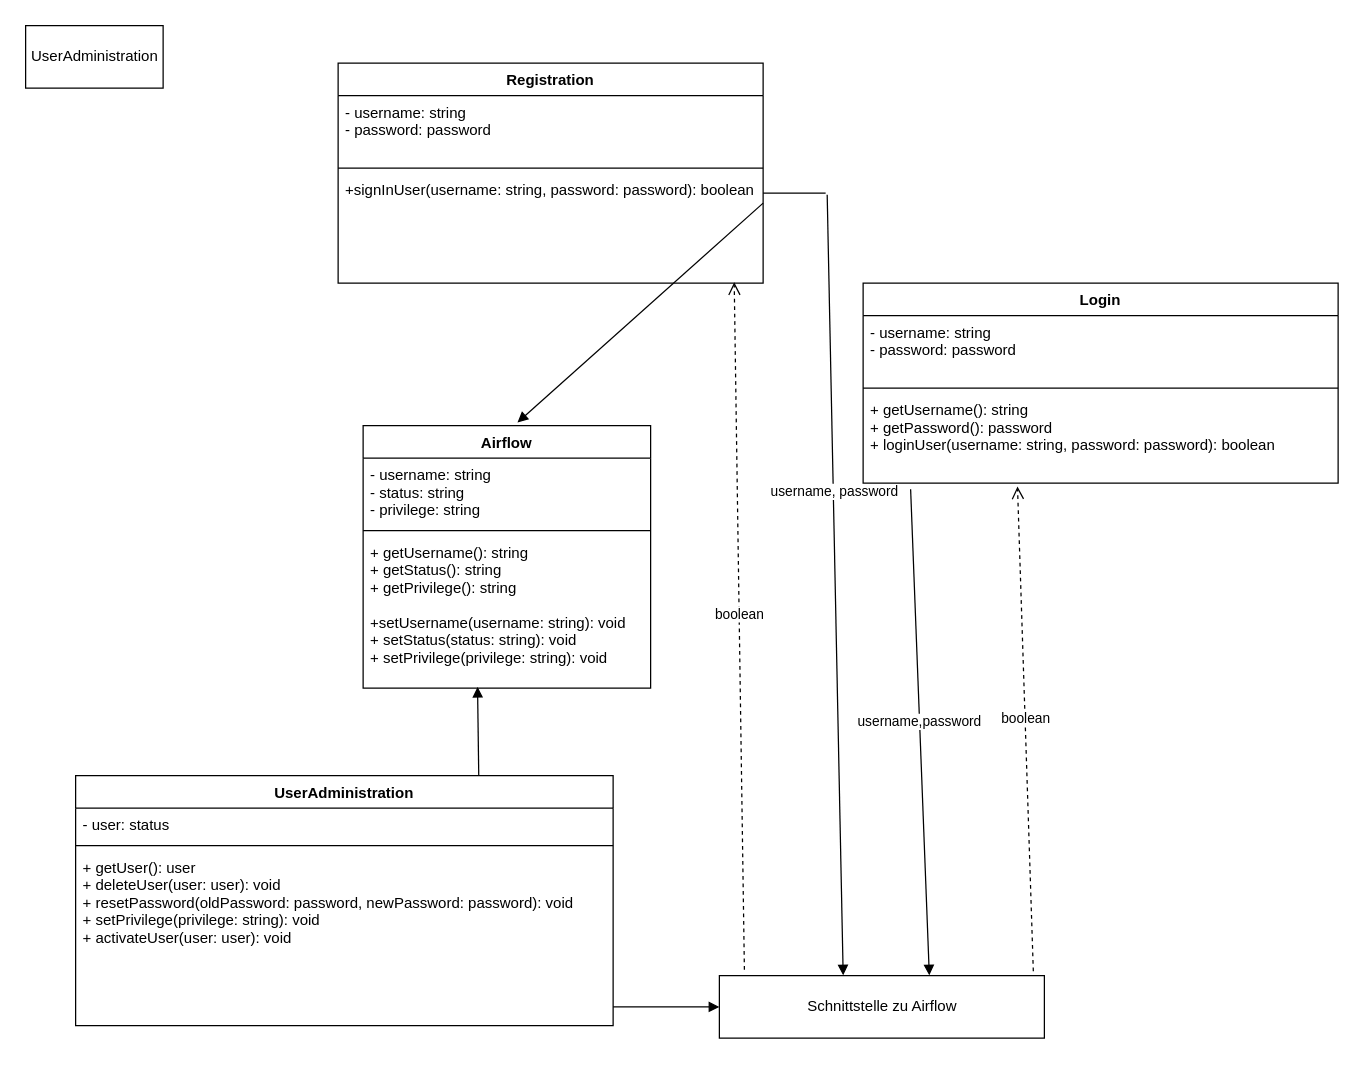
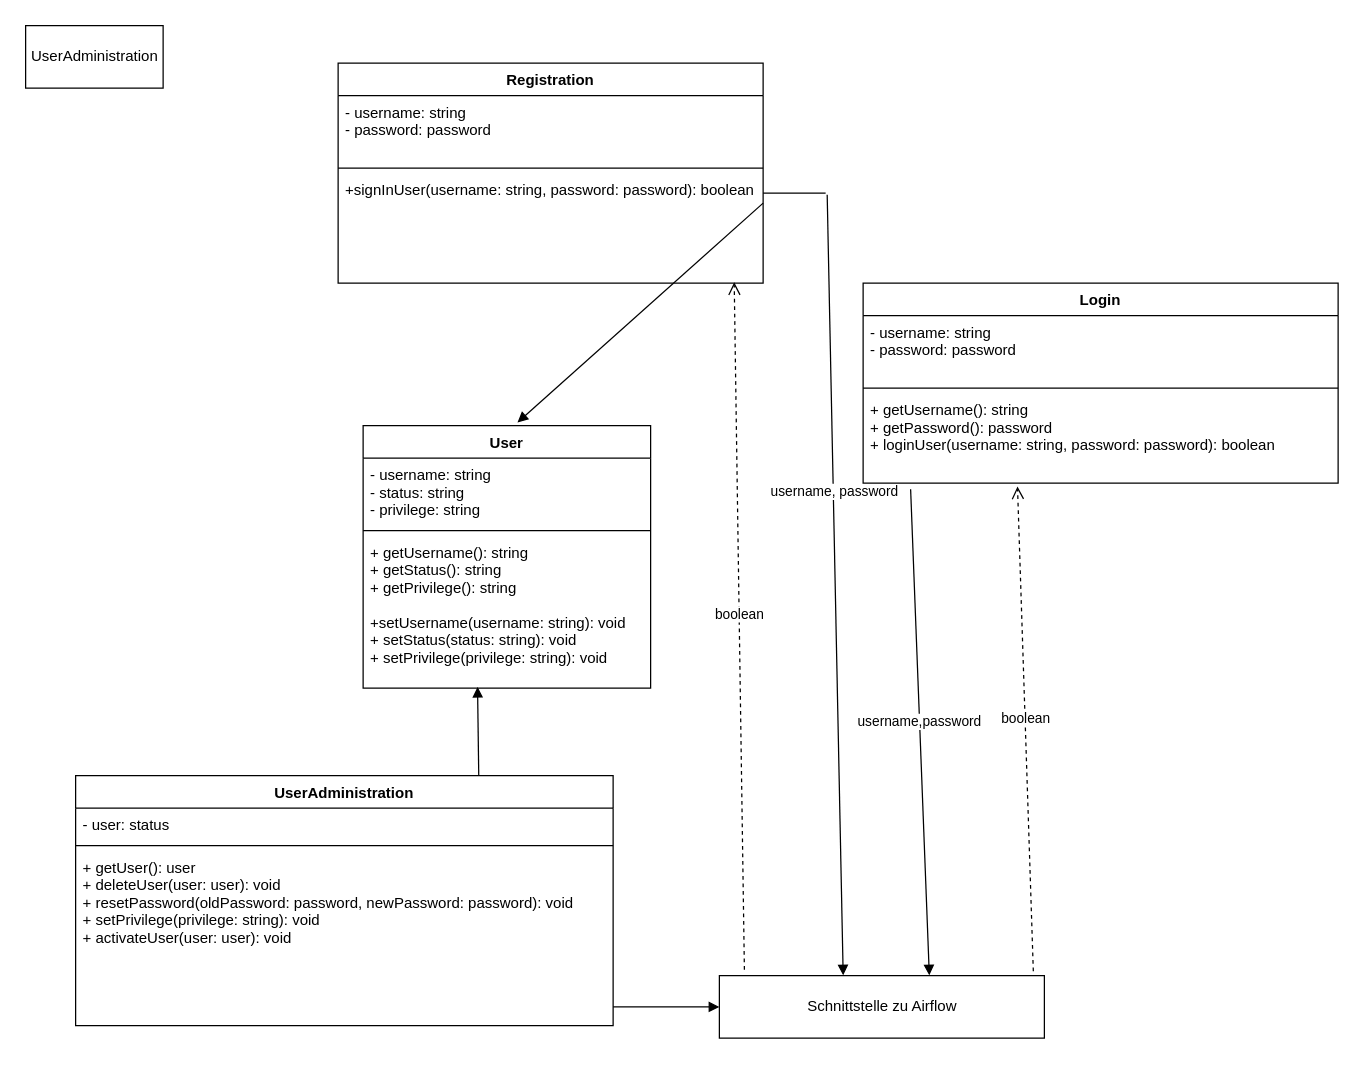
node "Airflow": label "Airflow" -> "User"
